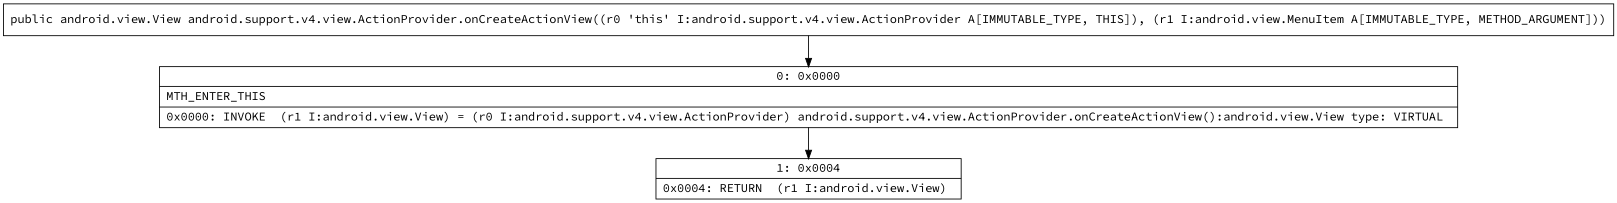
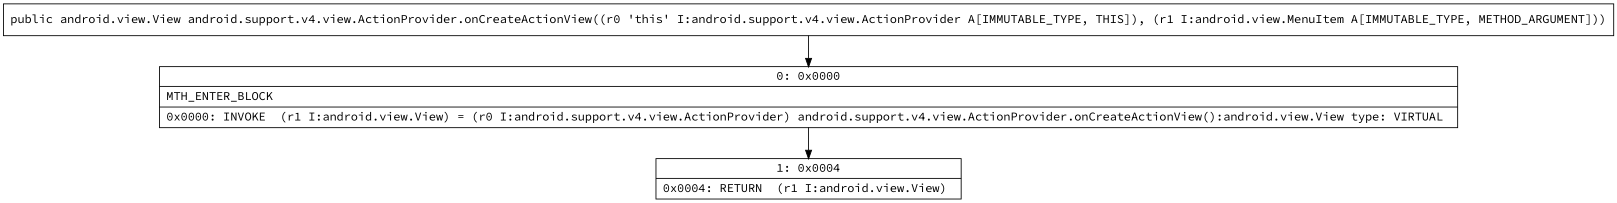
node "0: 0x0000": text "MTH_ENTER_THIS" -> "MTH_ENTER_BLOCK"
